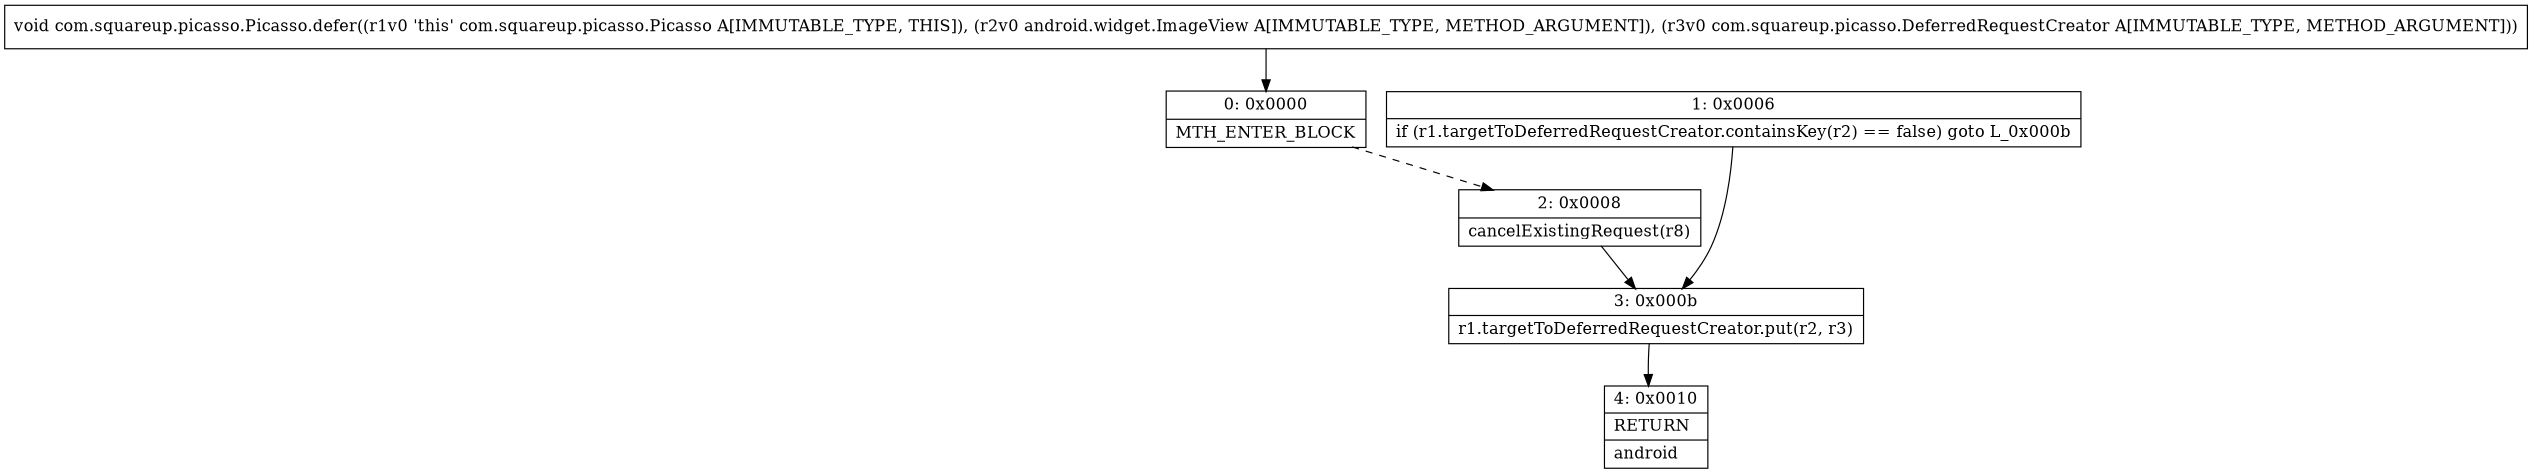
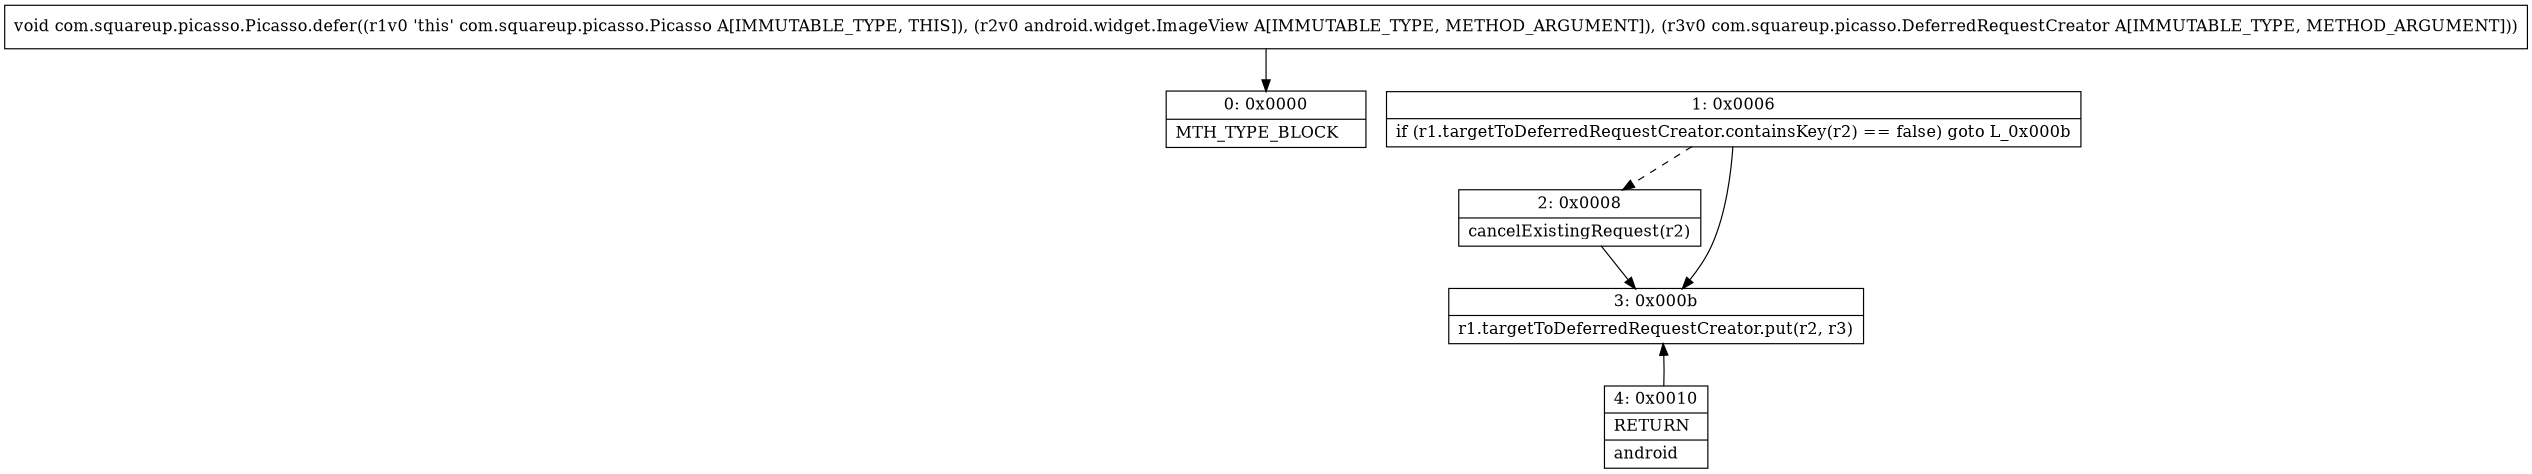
node "0: 0x0000": text "MTH_ENTER_BLOCK" -> "MTH_TYPE_BLOCK"
edge "0: 0x0000" -> "2: 0x0008": now "1: 0x0006" -> "2: 0x0008"
node "2: 0x0008": text "cancelExistingRequest(r8)" -> "cancelExistingRequest(r2)"
edge "3: 0x000b" -> "4: 0x0010": reversed
